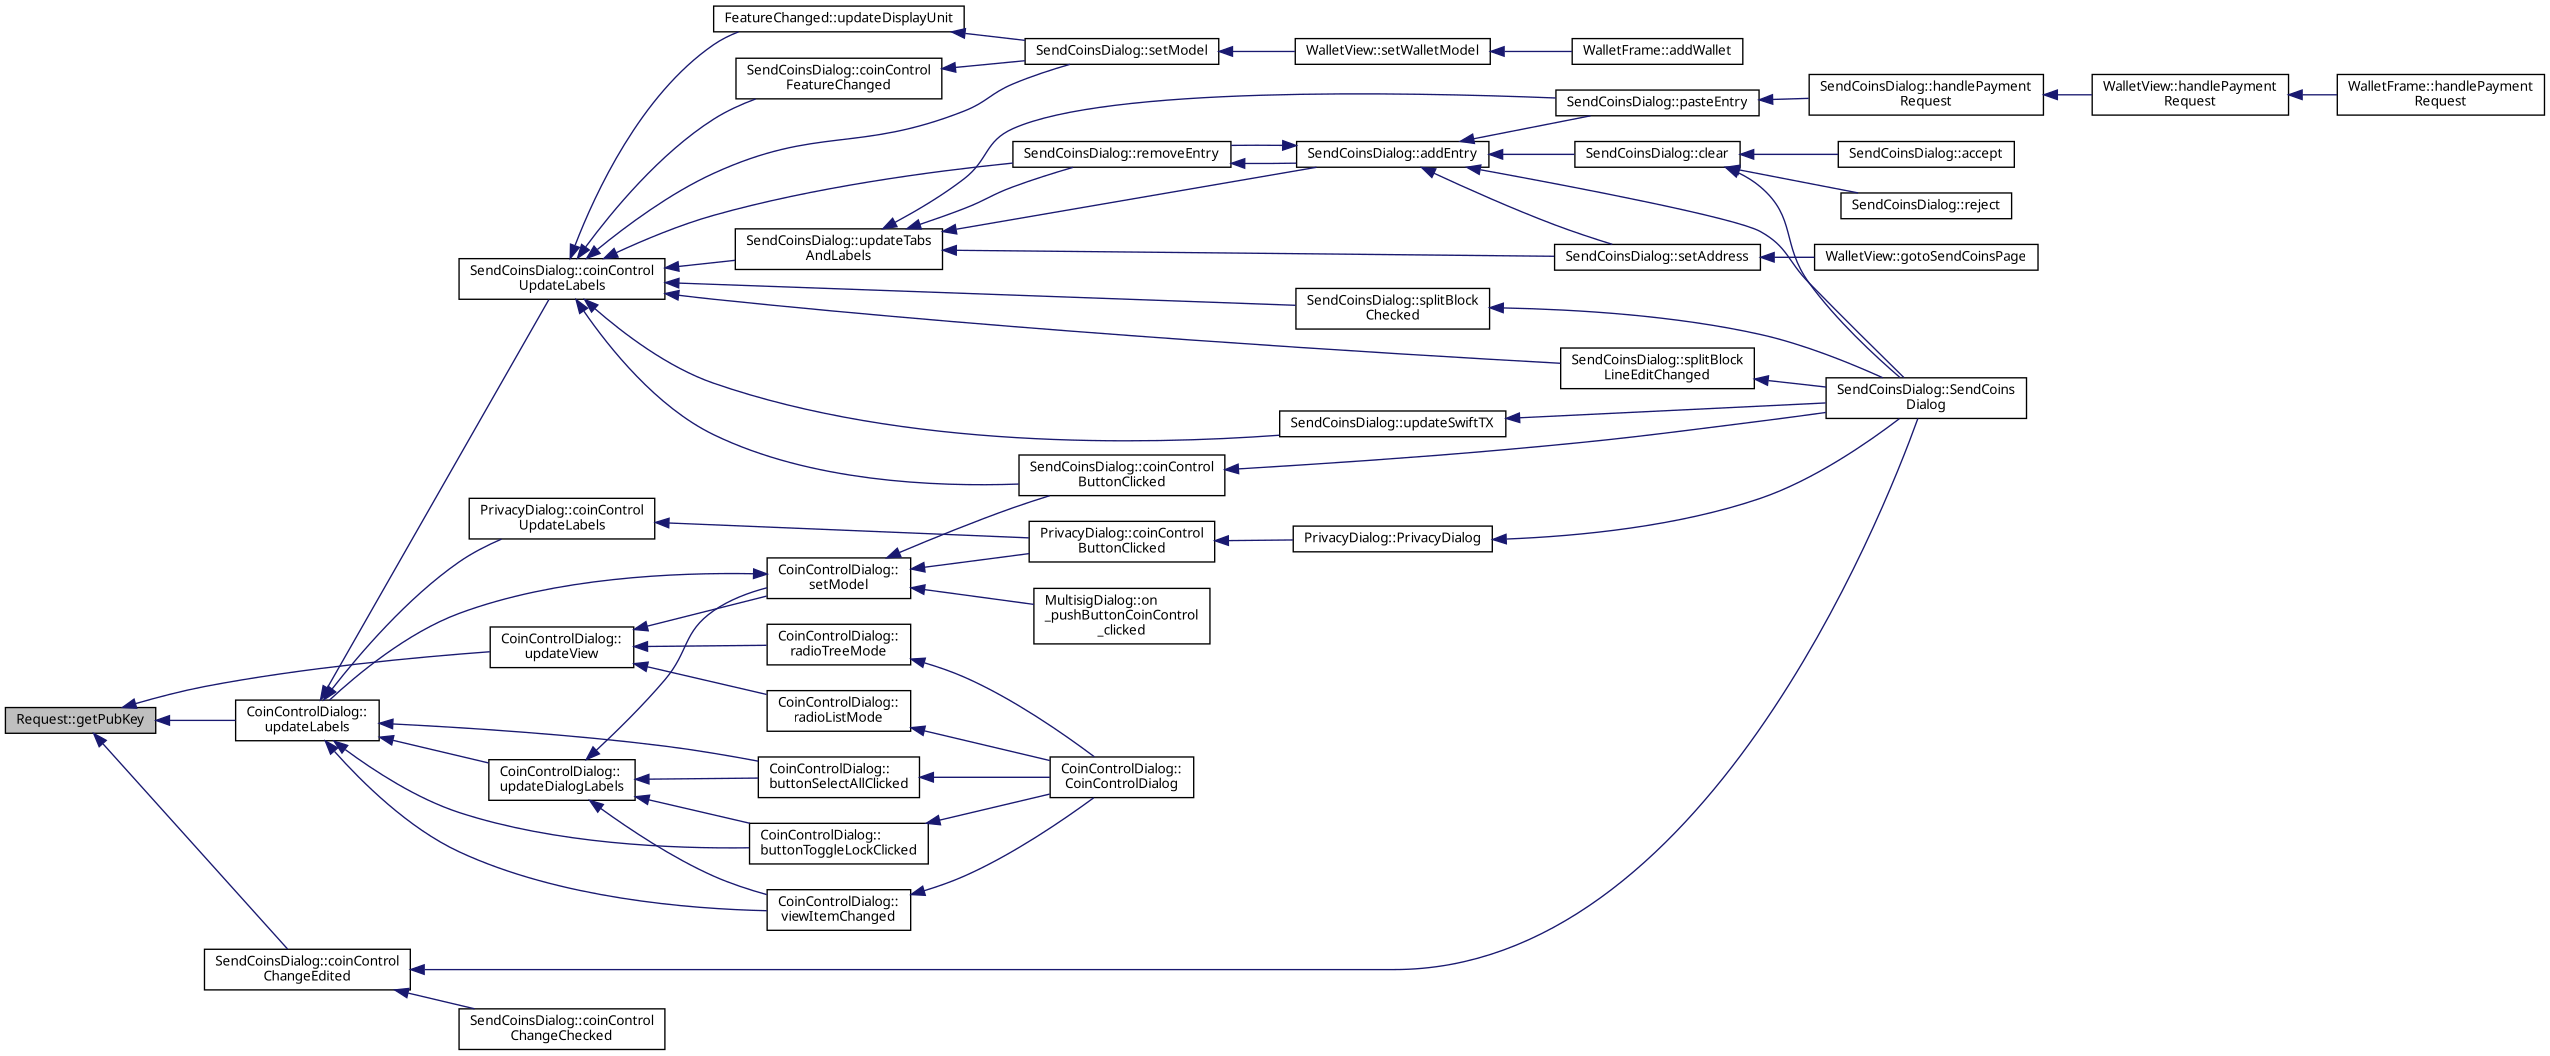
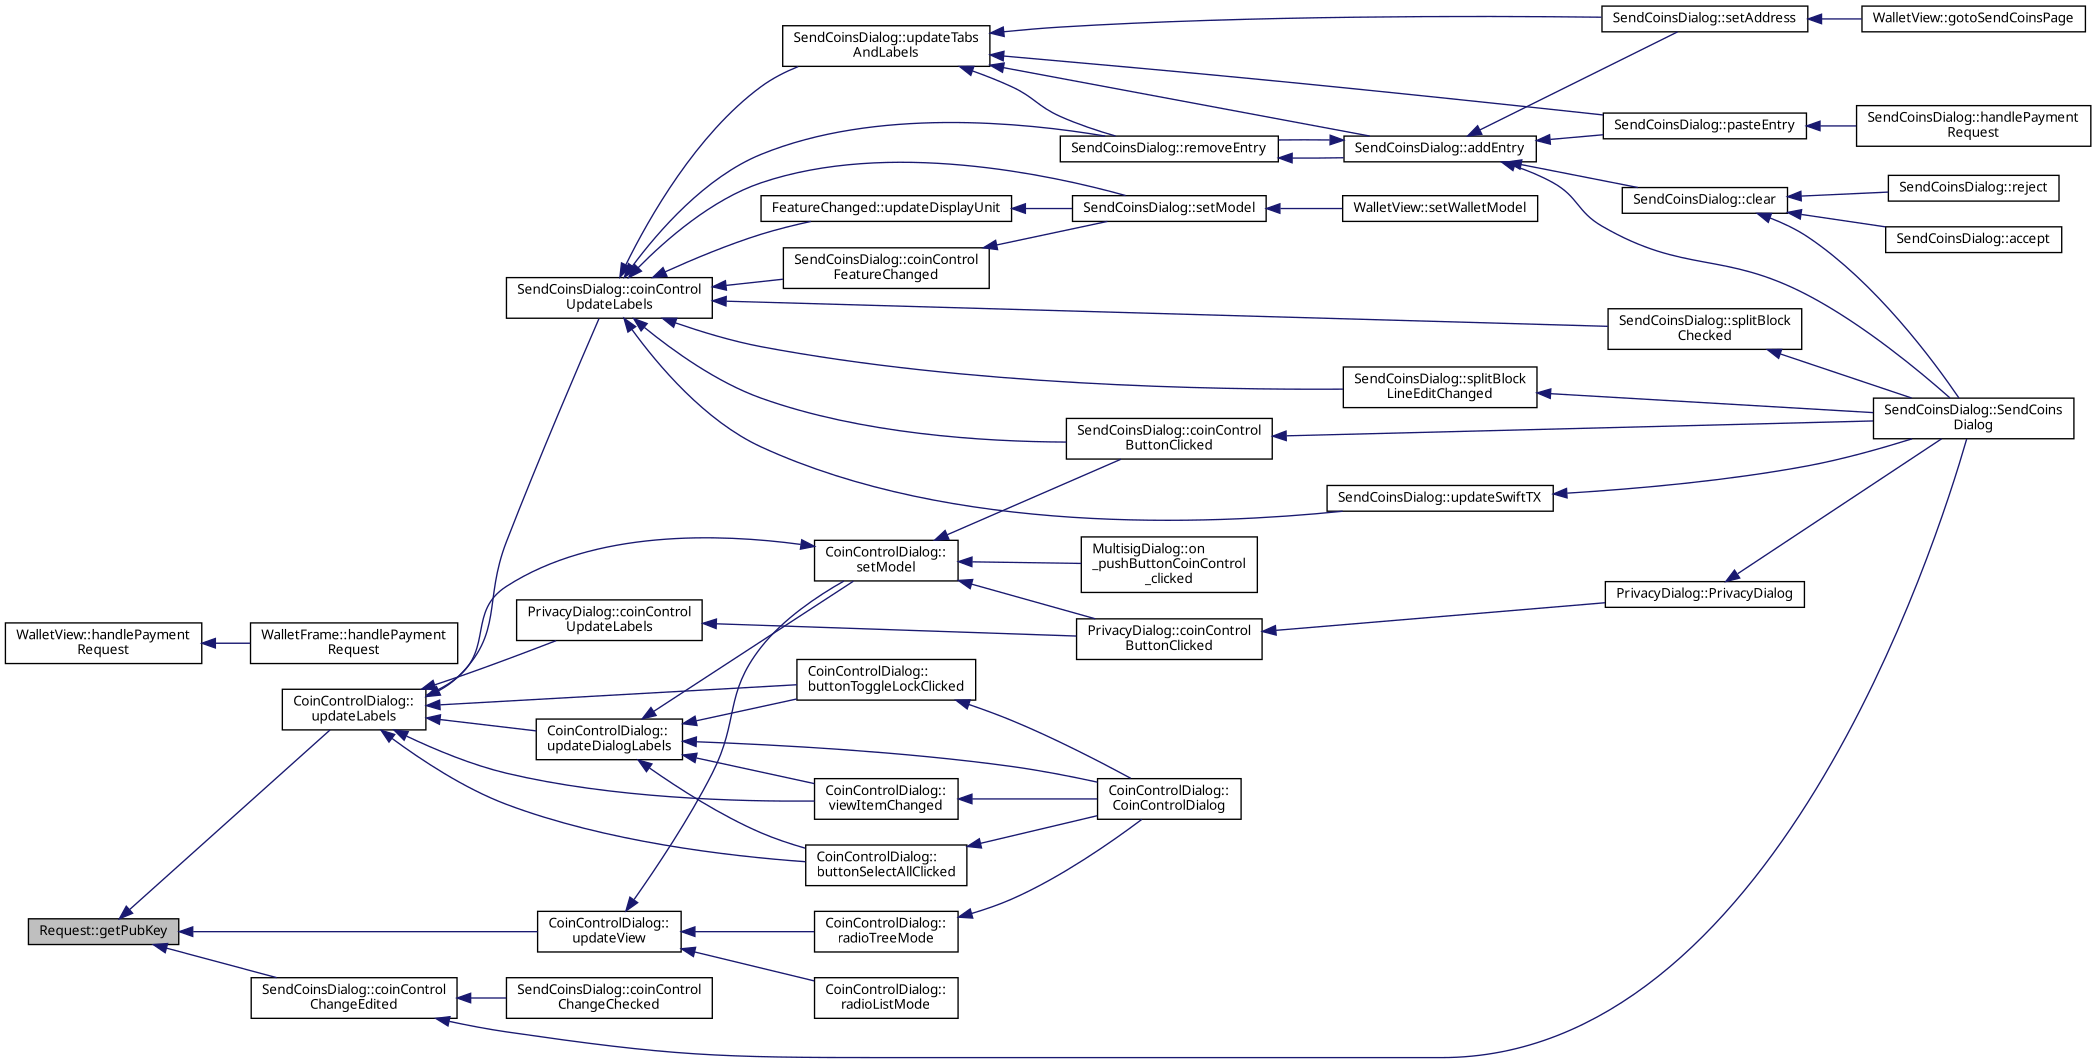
node "WalletFrame::addWallet": removed
edge "WalletView::handlePayment Request" -> "SendCoinsDialog::handlePayment Request": removed
edge "CoinControlDialog:: CoinControlDialog" -> "CoinControlDialog:: radioListMode": now "CoinControlDialog:: CoinControlDialog" -> "CoinControlDialog:: updateDialogLabels"
